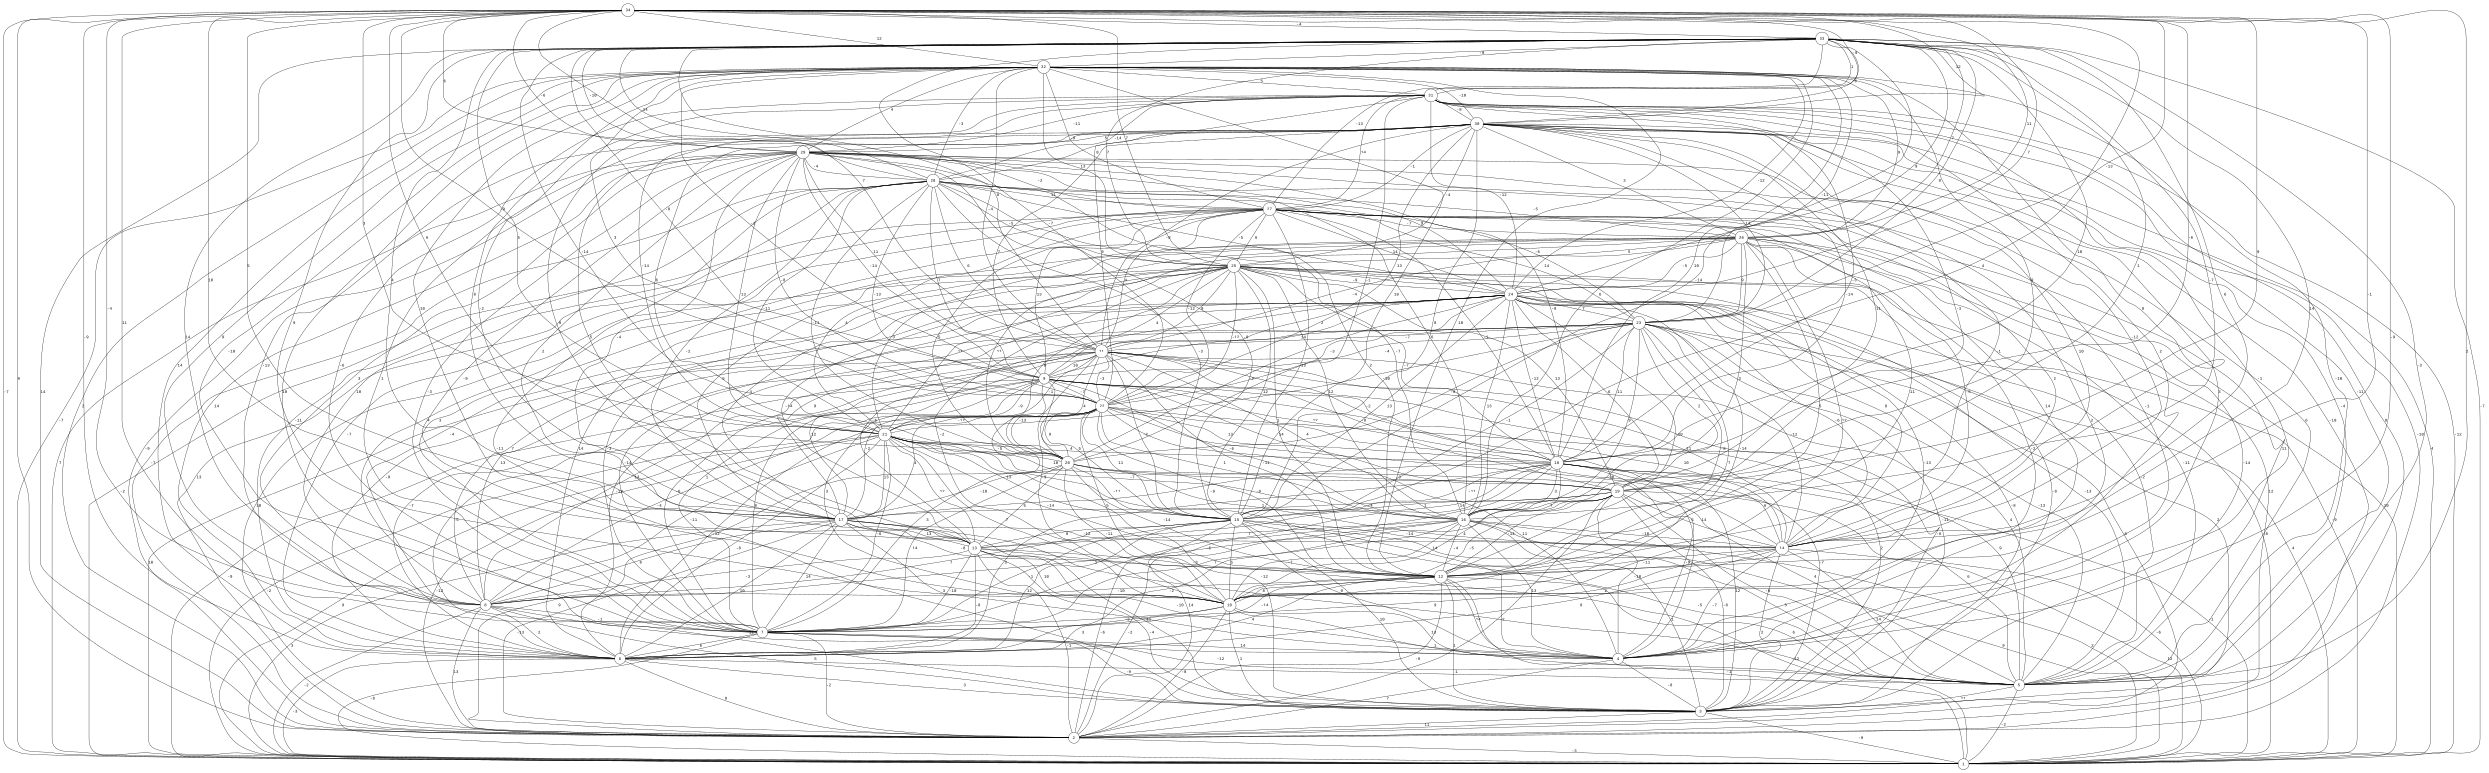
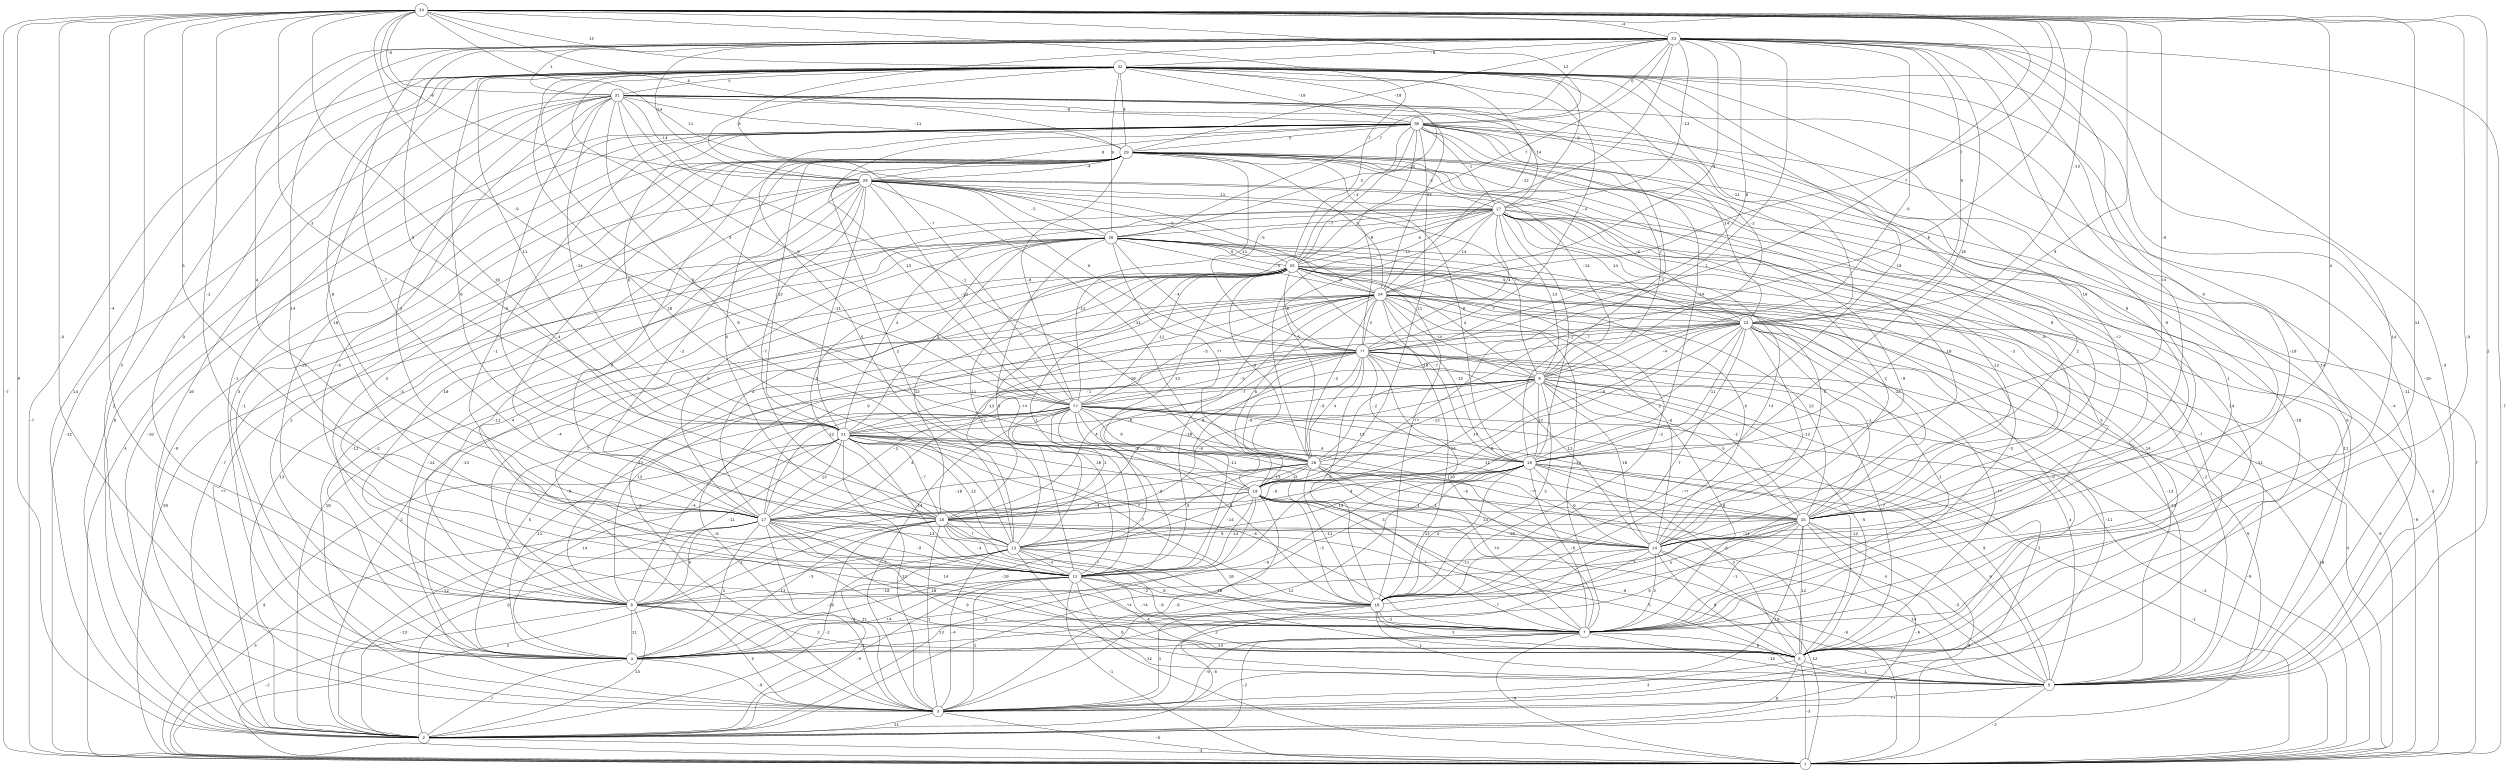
edge "25" -- "21": now "32" -- "21"
edge "22" -- "19": added, label "-12"
edge "34" -- "3": added, label "3"
